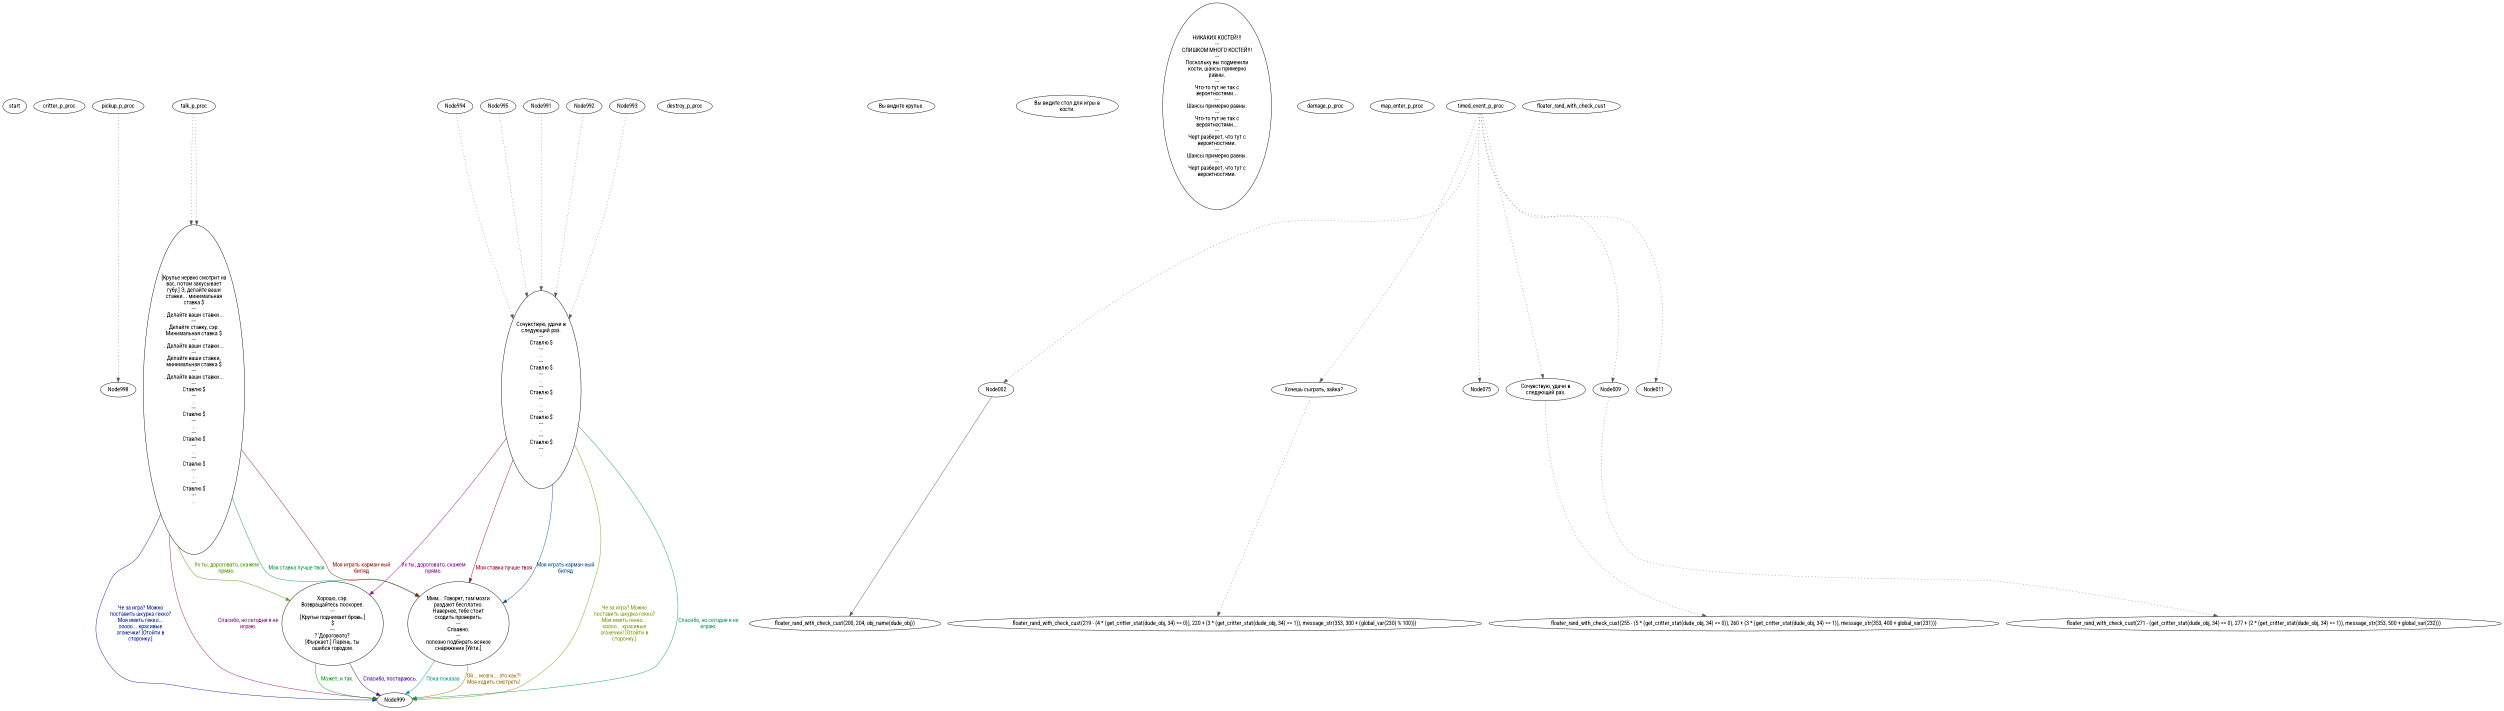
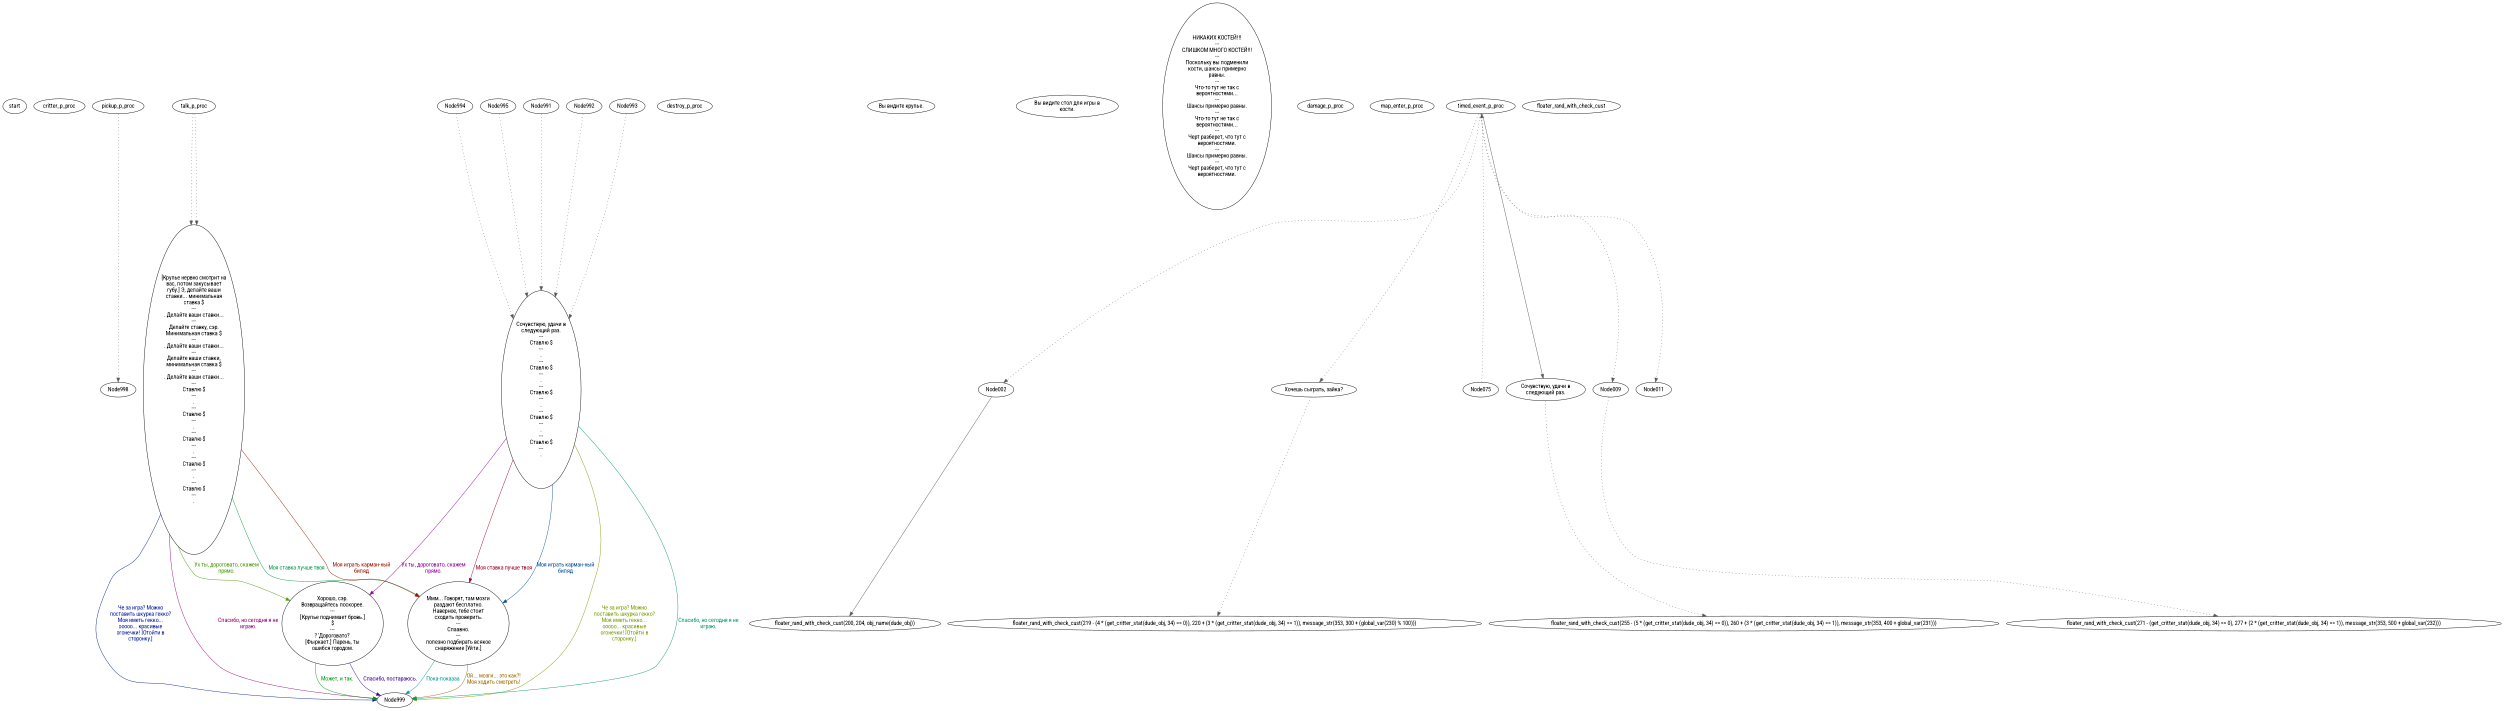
edge "timed_event_p_proc" -> "Сочувствую, удачи в следующий раз.": style dotted -> solid
edge "timed_event_p_proc" -> "Node075": reversed
